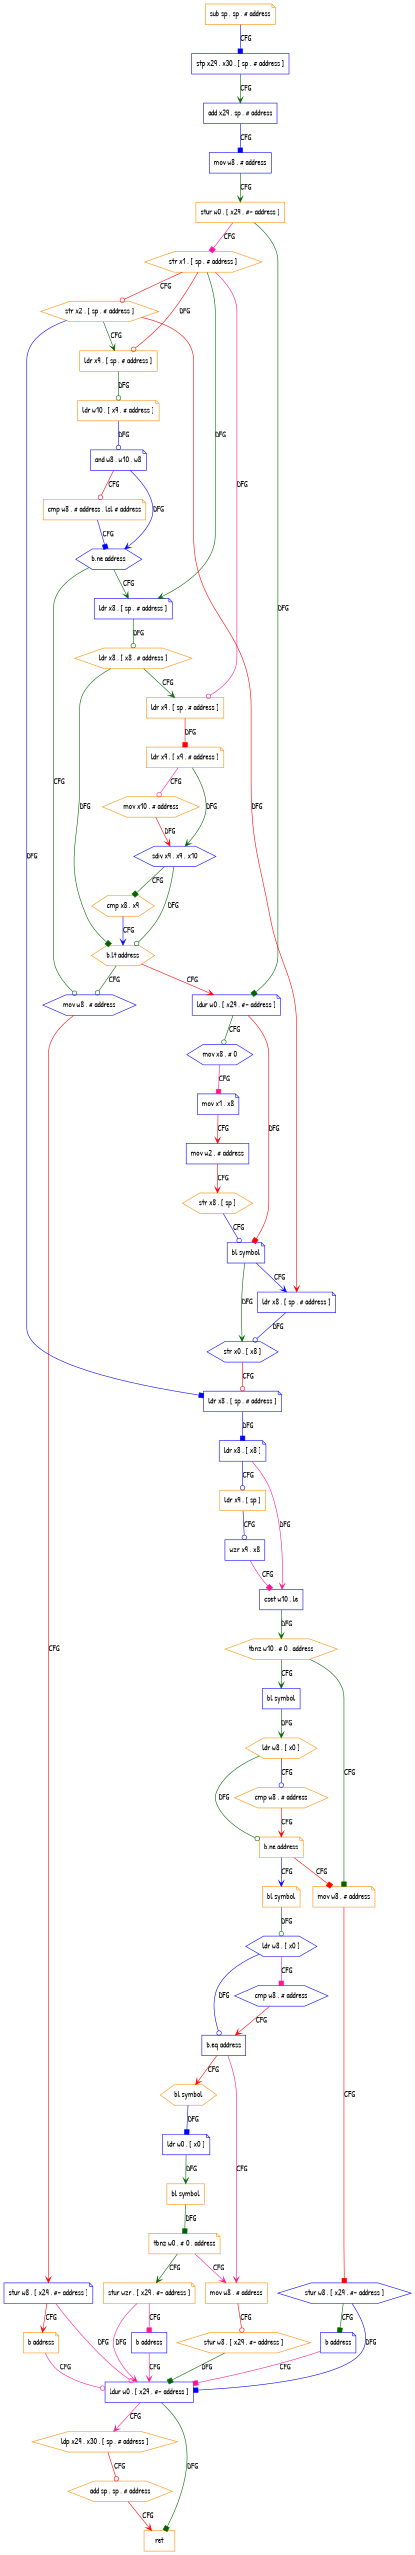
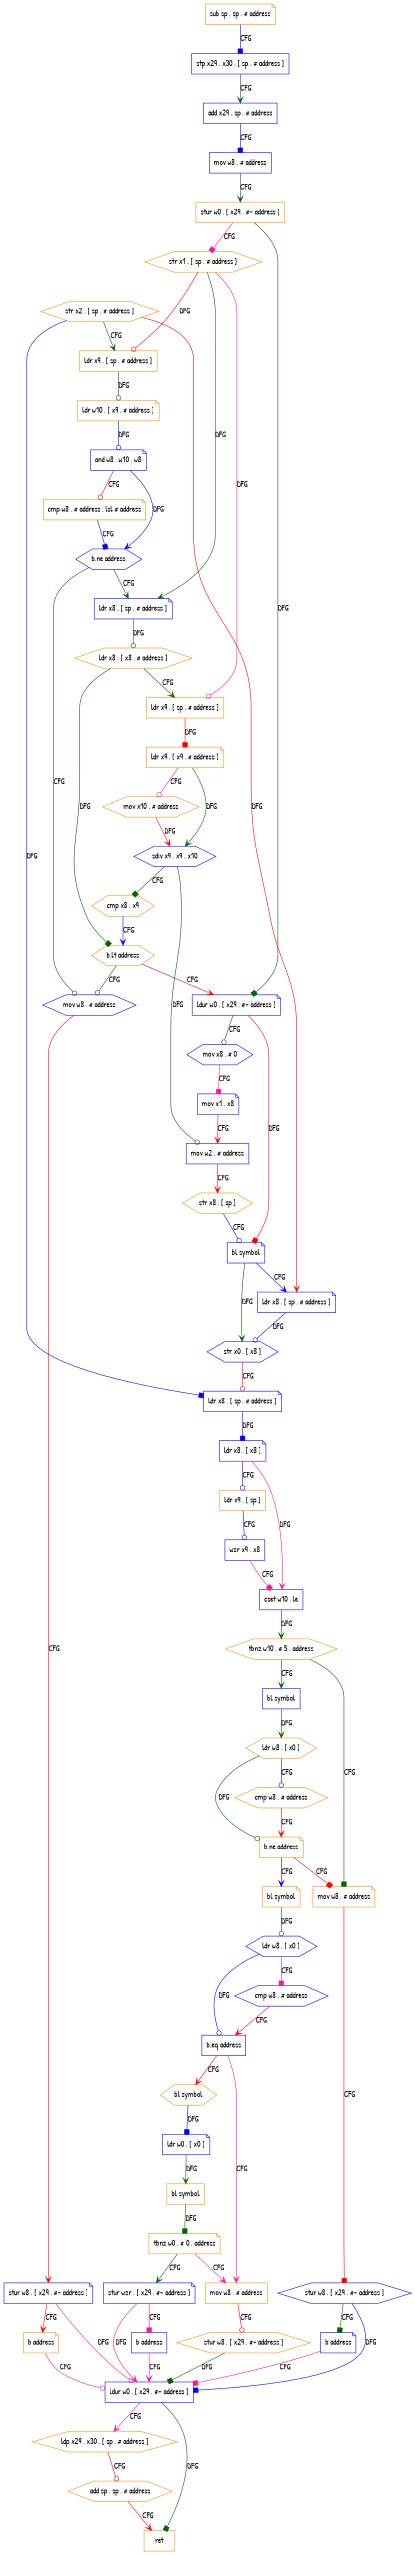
edge "str x1 , [ sp , # address ]" -> "str x2 , [ sp , # address ]": removed, label "CFG"
edge "sdiv x9 , x9 , x10" -> "b.lt address": now "sdiv x9 , x9 , x10" -> "mov w2 , # address"
node "tbnz w10 , # 0 , address": label "tbnz w10 , # 0 , address" -> "tbnz w10 , # 5 , address"
node "stur wzr , [ x29 , #- address ]": color darkorange -> blue
